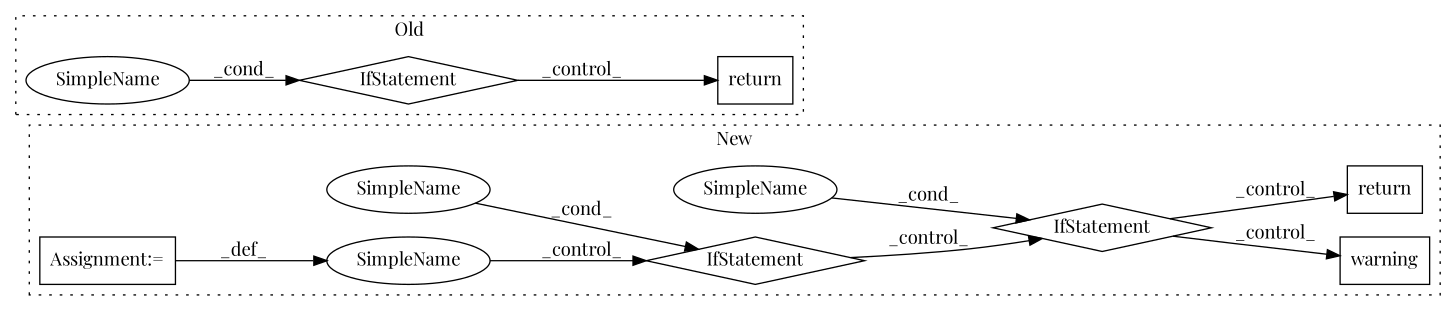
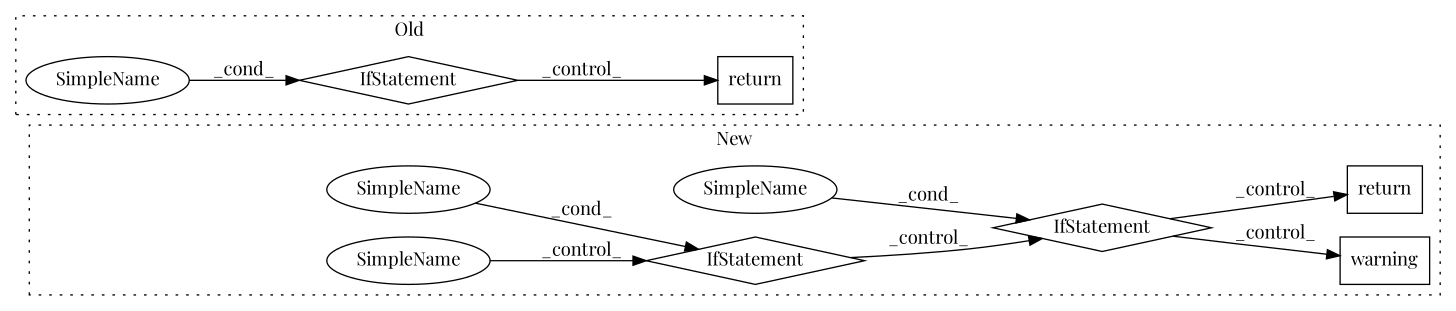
node "Assignment:=": removed
